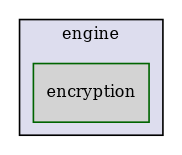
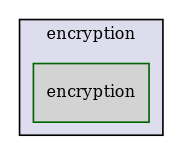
cluster "engine": label "engine" -> "encryption"
